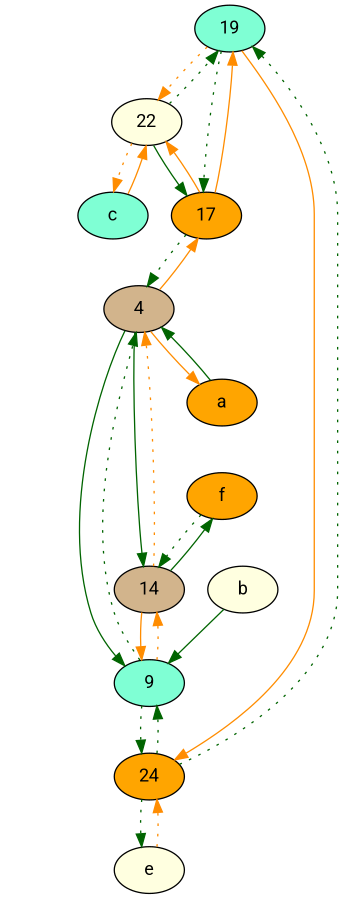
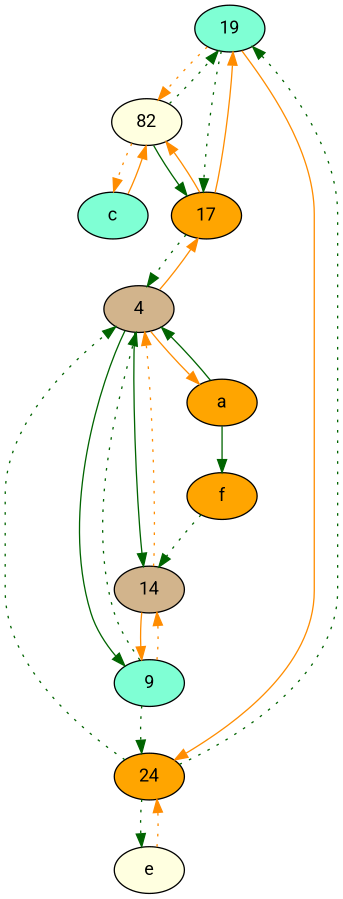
node "22": label "22" -> "82"
edge "14" -> "f": now "a" -> "f"
node "b": removed
edge "24" -> "9": now "24" -> "4"
